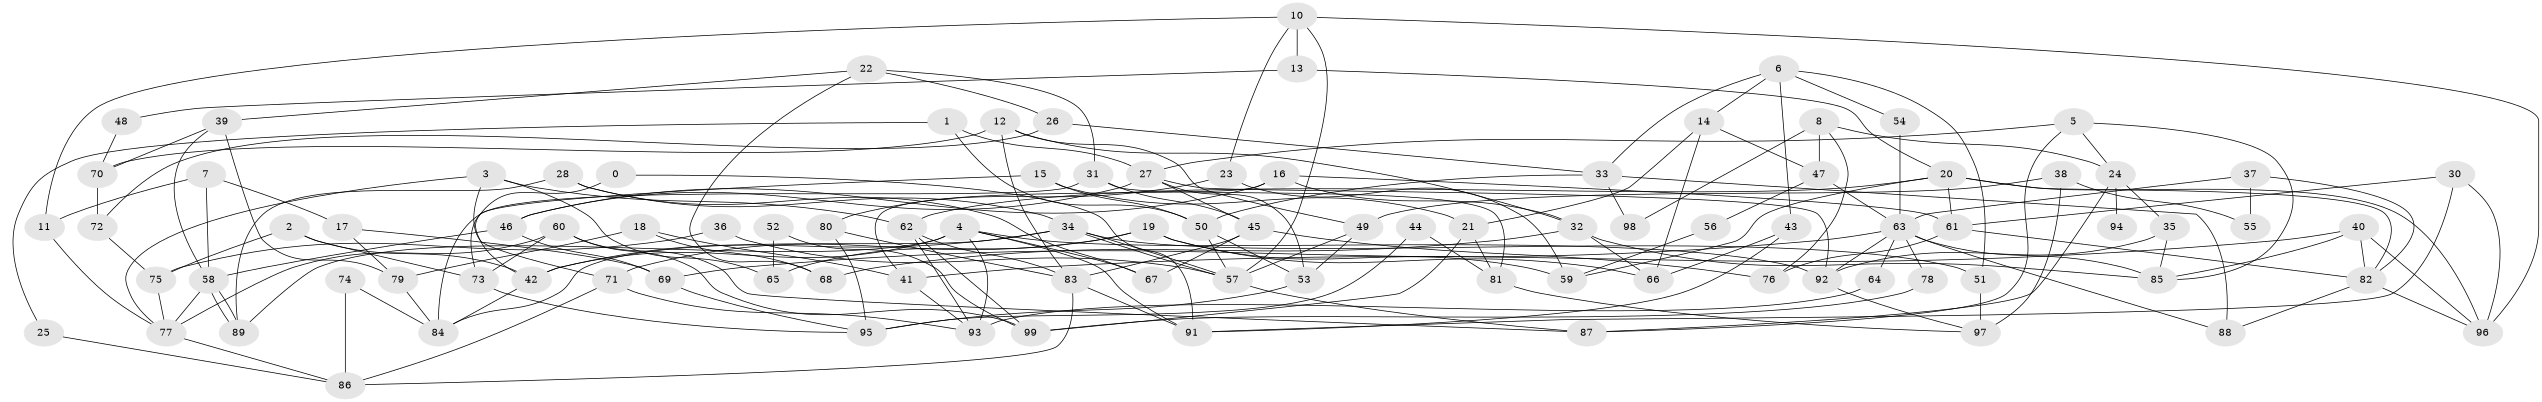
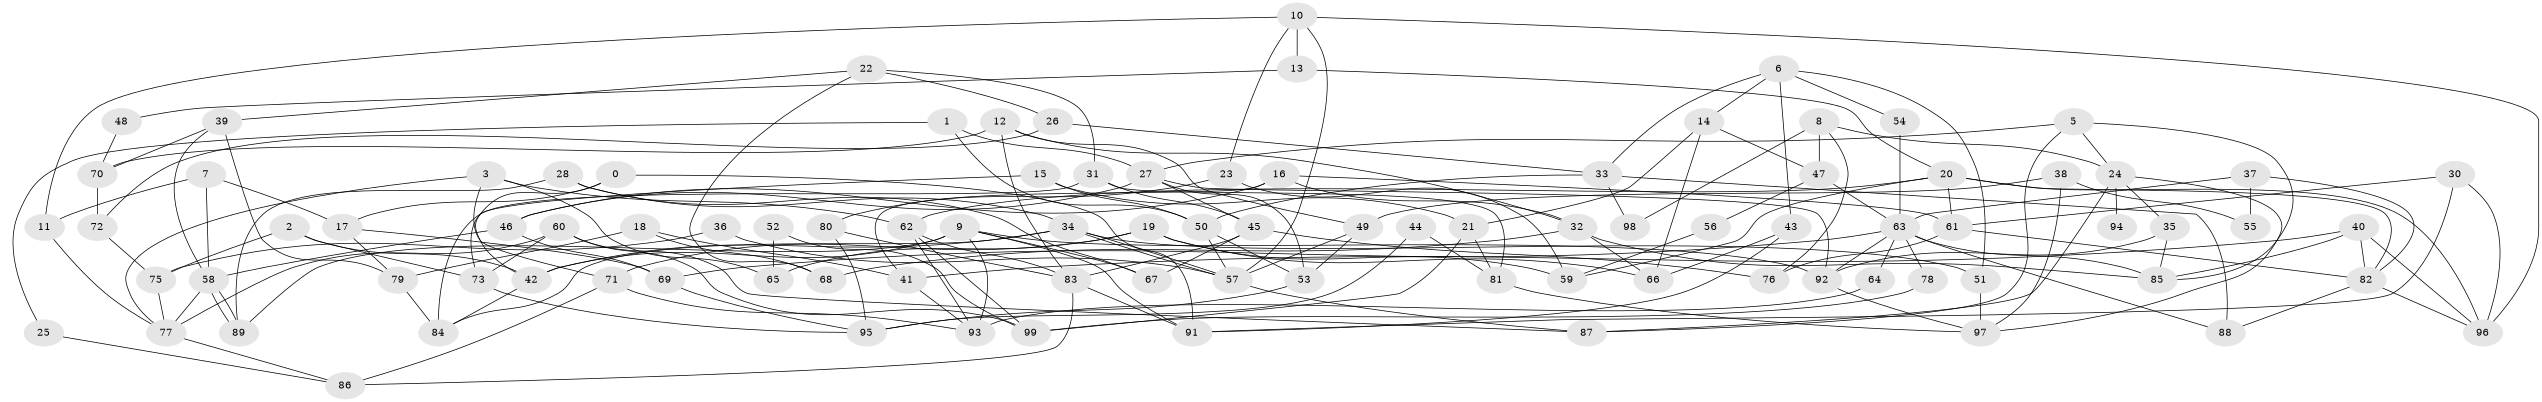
edge "0" -- "17": added
node "4": label "4" -> "9"
edge "24" -- "97": added
node "74": removed
